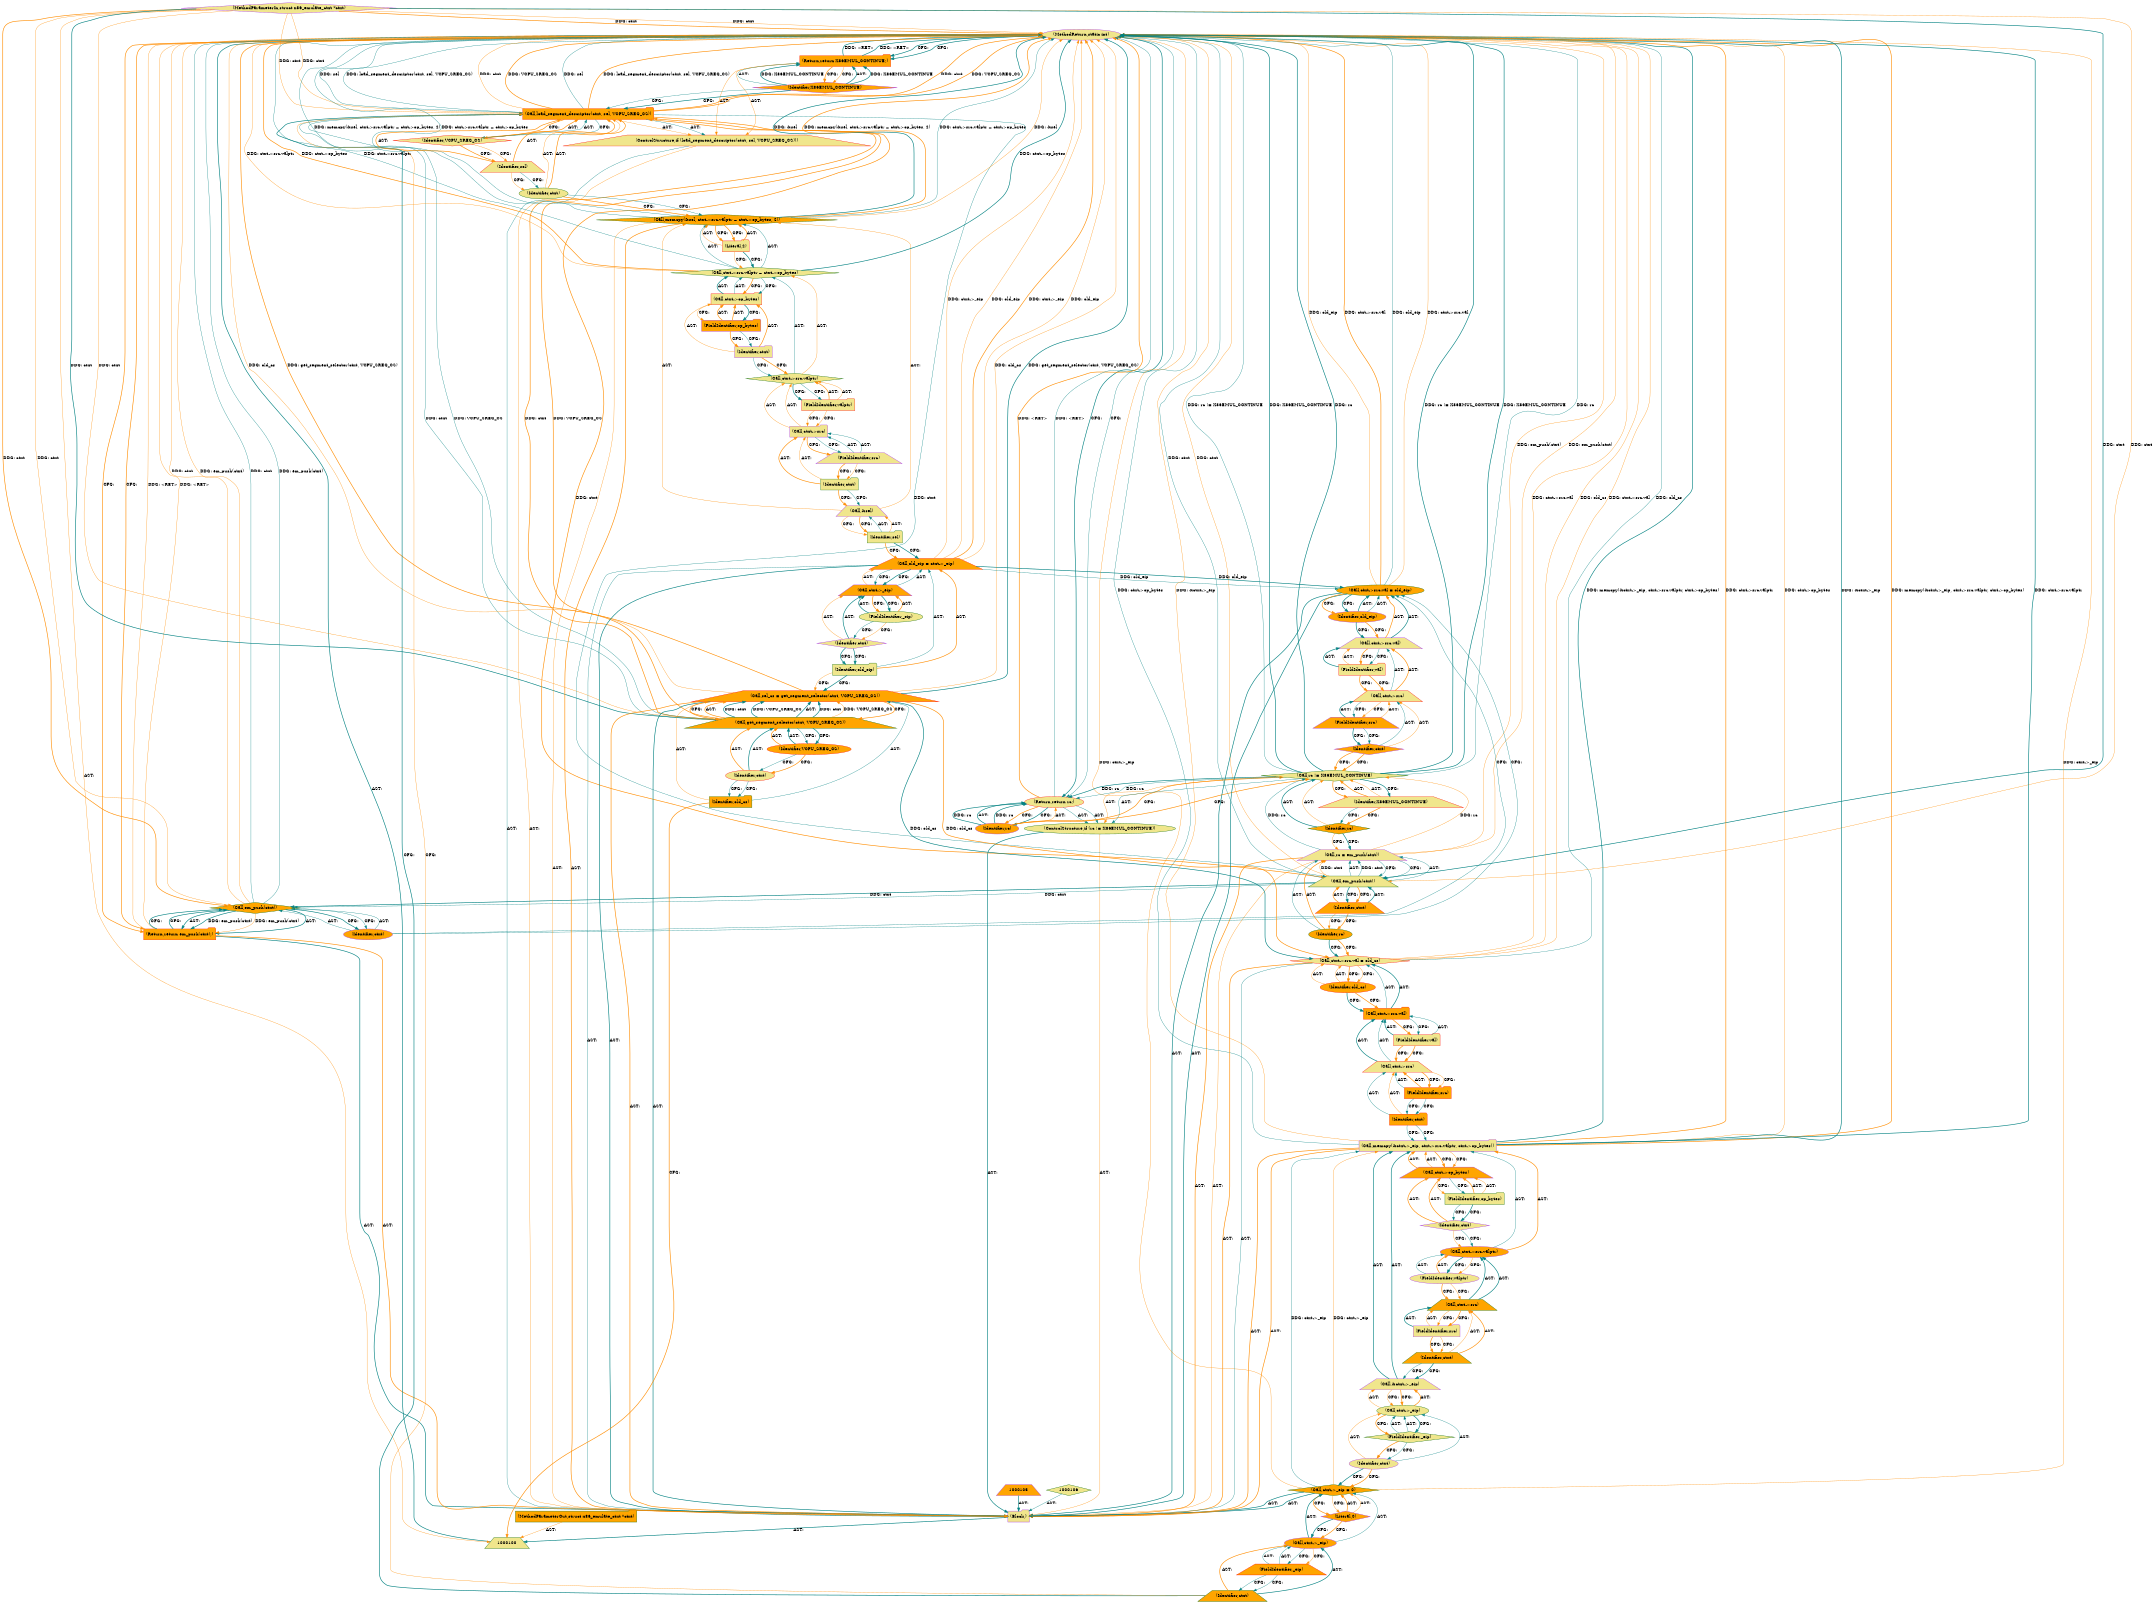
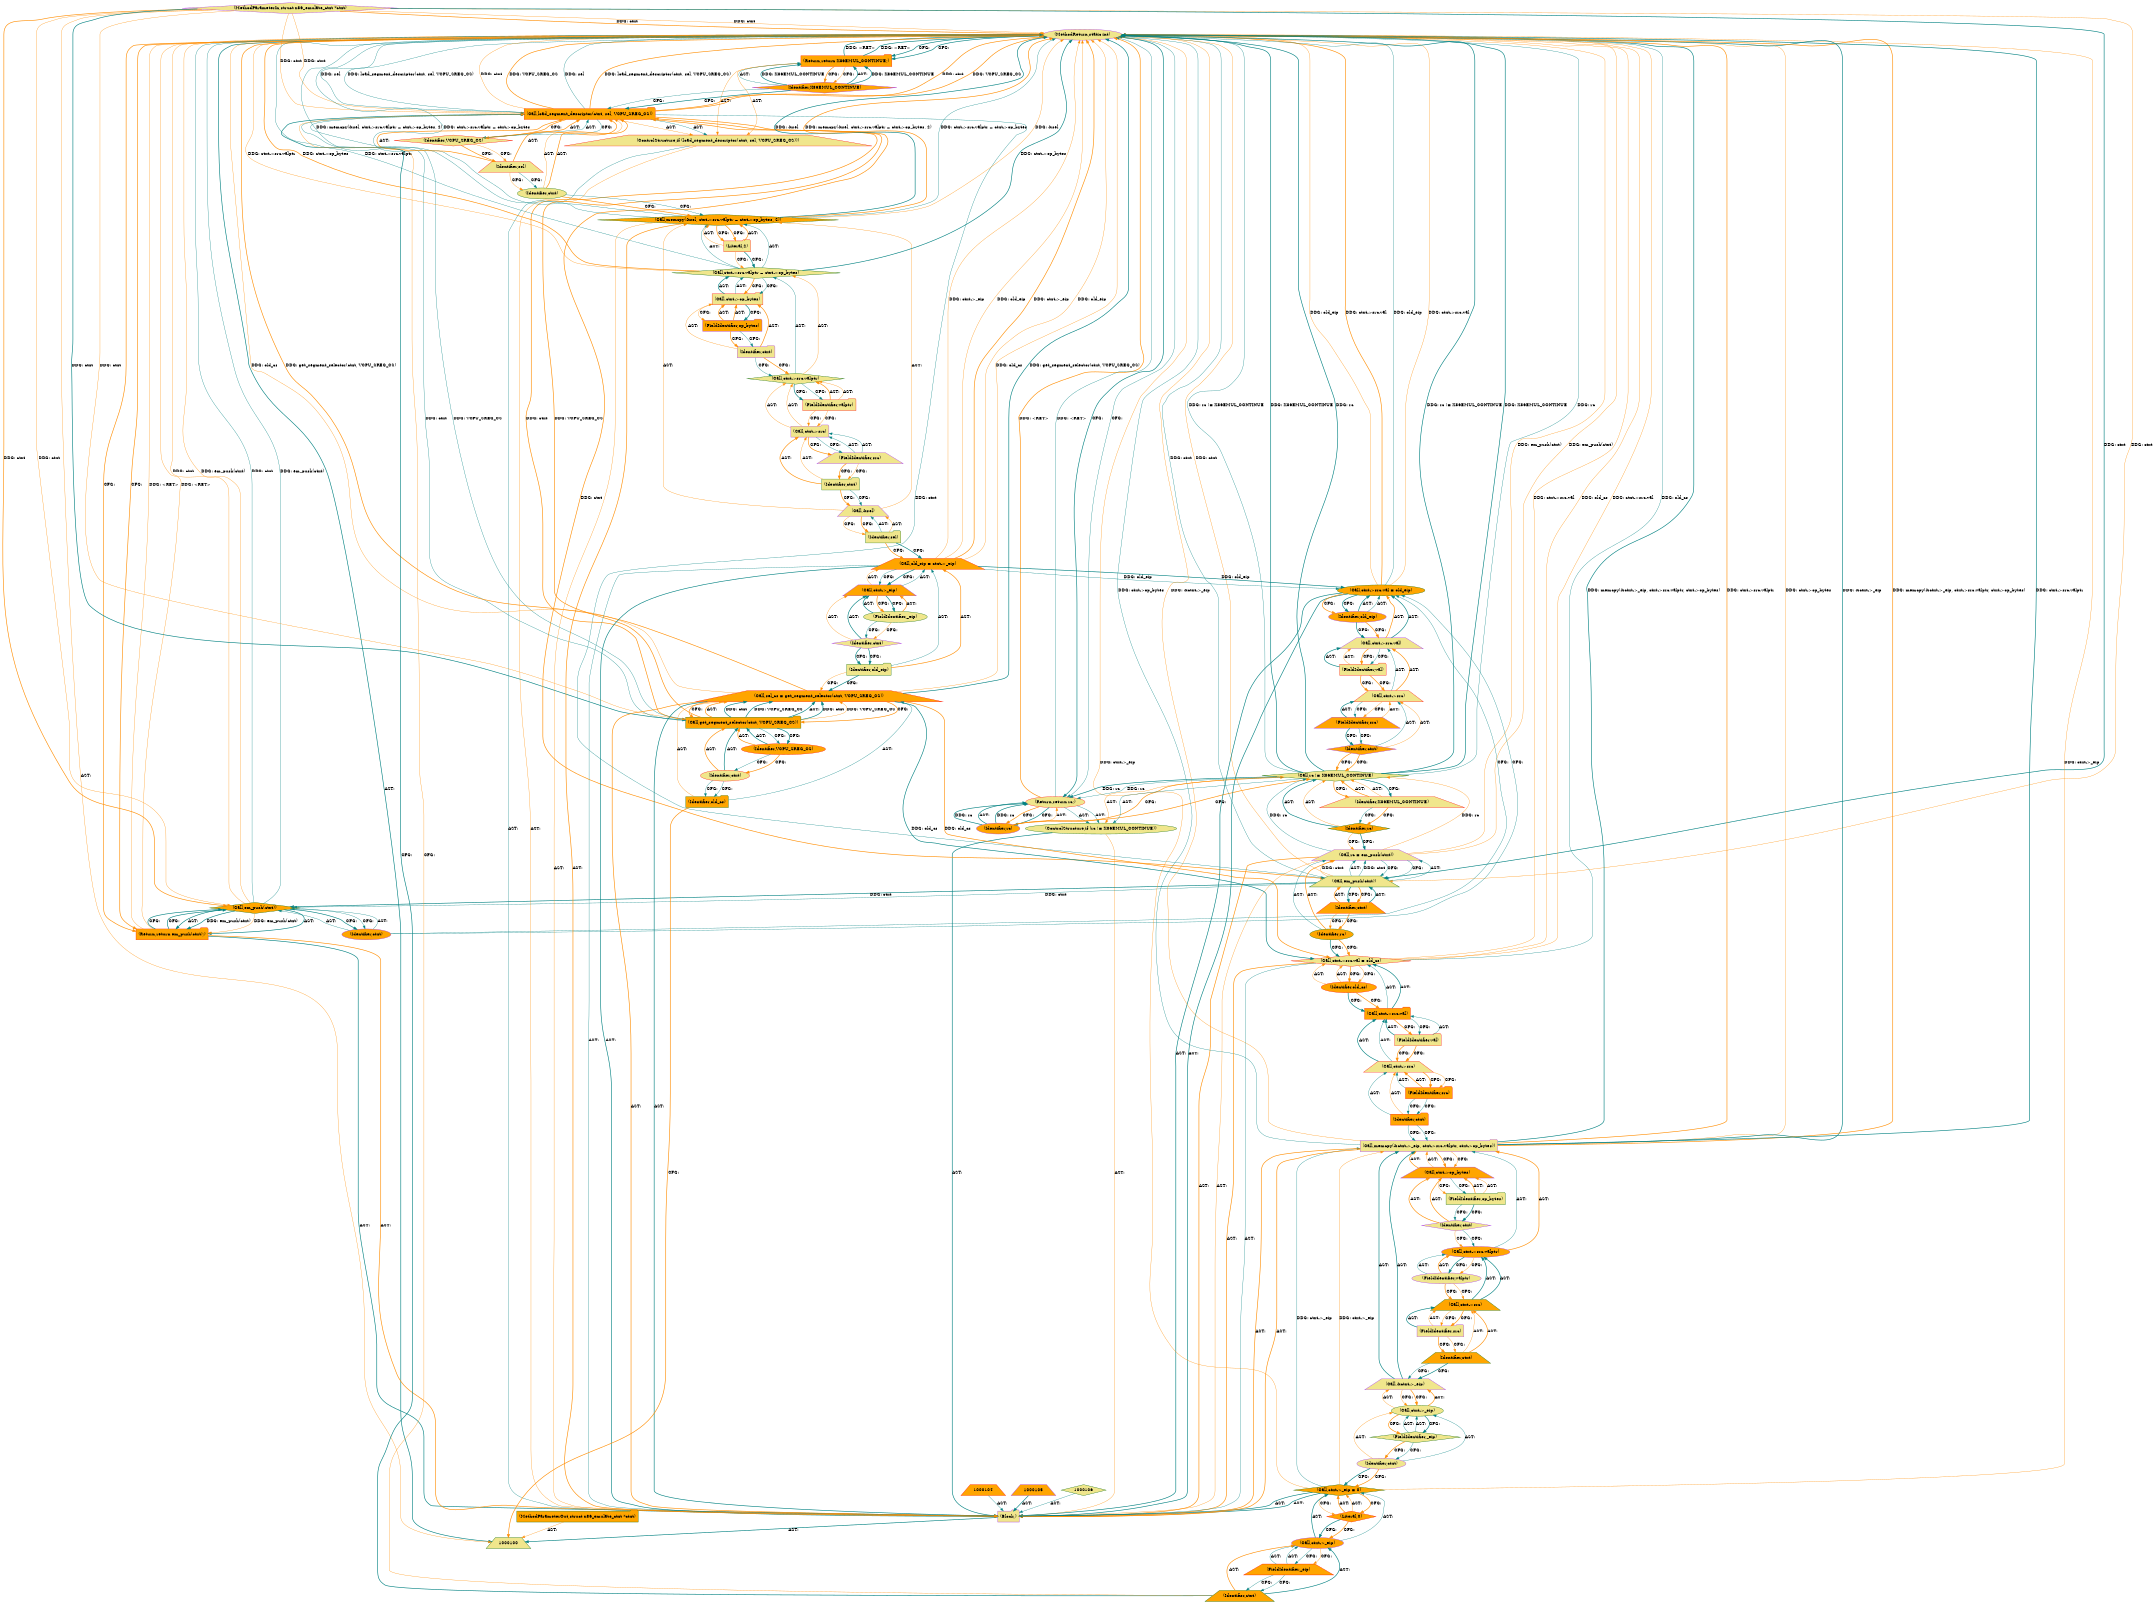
edge "1000100" -> "(MethodReturn,static int)": reversed
node "(Call,get_segment_selector(ctxt, VCPU_SREG_CS))": shape trapezium -> folder
node "1000104": added
node "(Literal,0)": color purple -> red
